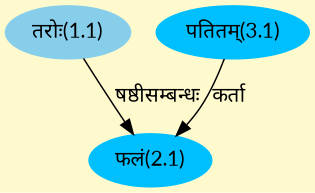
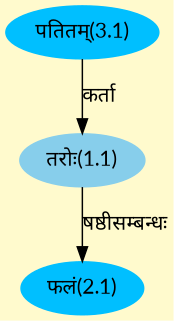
edge "पतितम्(3.1)" -> "फलं(2.1)": now "पतितम्(3.1)" -> "तरोः(1.1)"
